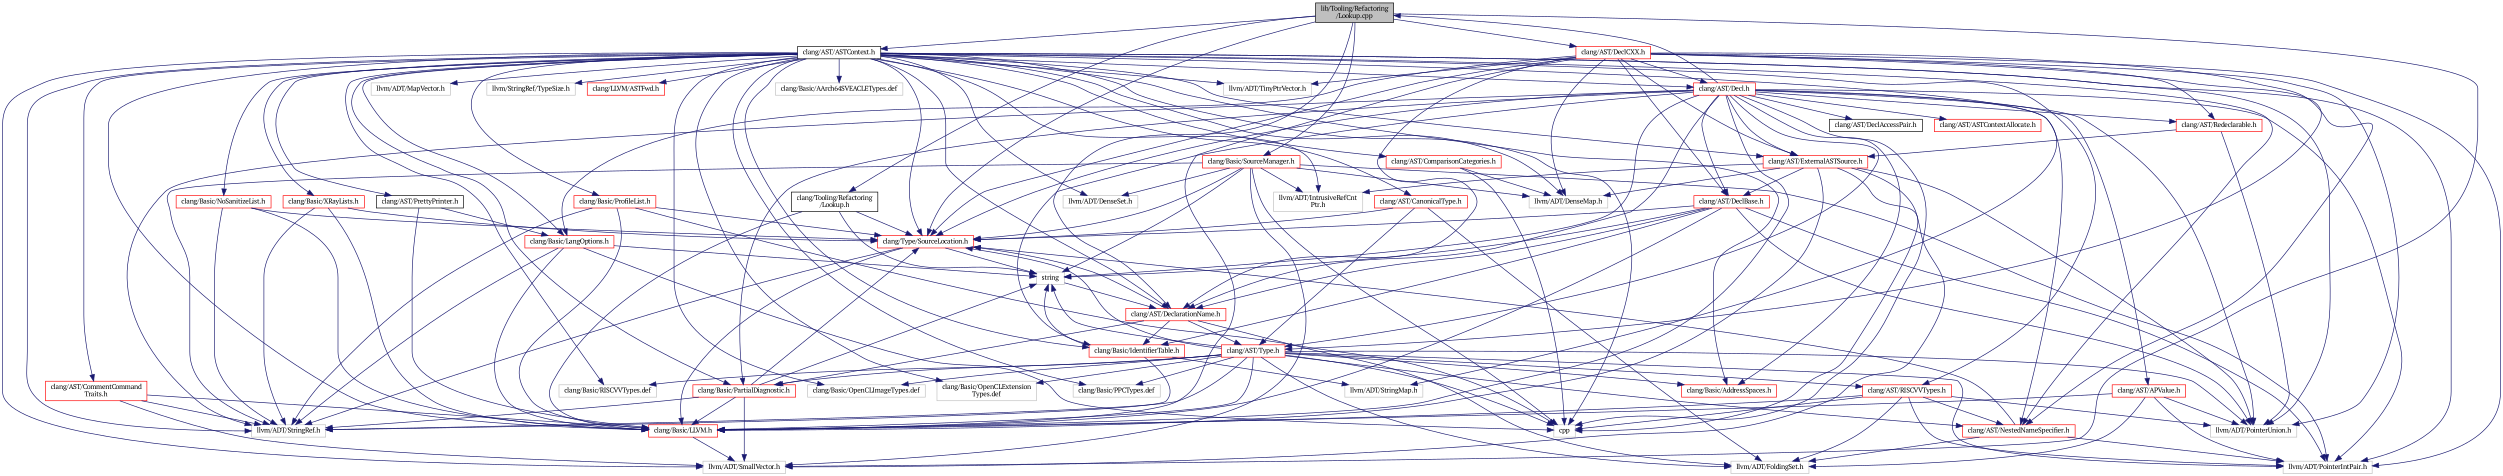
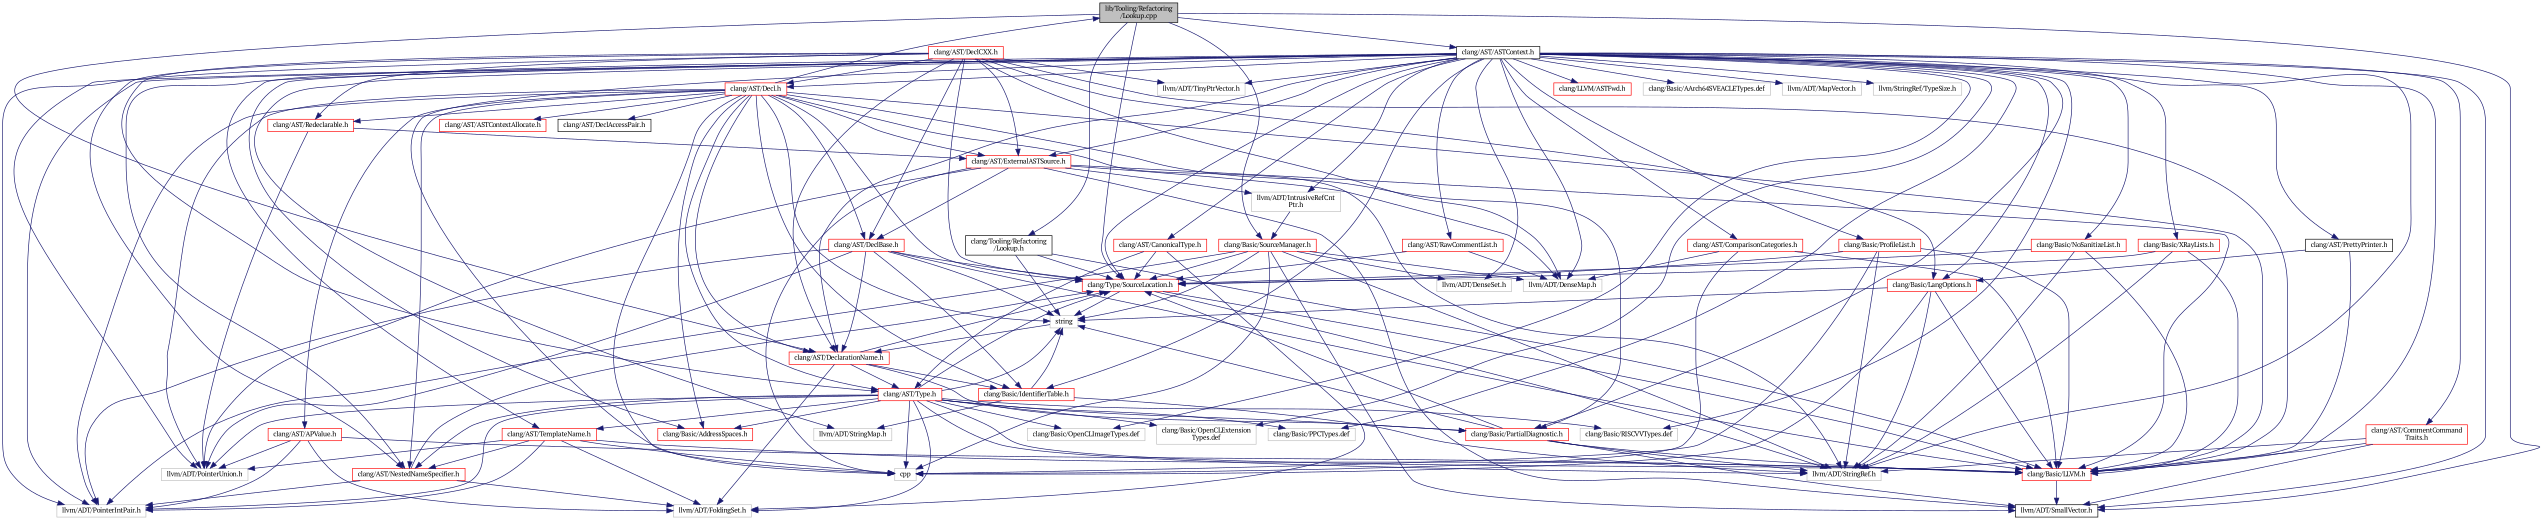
edge "lib/Tooling/Refactoring /Lookup.cpp" -> "clang/AST/DeclCXX.h": removed
edge "clang/AST/DeclCXX.h" -> "llvm/ADT/PointerUnion.h": removed
edge "clang/Basic/SourceManager.h" -> "llvm/ADT/IntrusiveRefCnt Ptr.h": reversed
node "clang/AST/RawCommentList.h": added
edge "clang/AST/ComparisonCategories.h" -> "clang/Basic/LLVM.h": added
node "clang/AST/RISCVVTypes.h": label "clang/AST/RISCVVTypes.h" -> "clang/AST/TemplateName.h"
node "llvm/ADT/SmallVector.h": color grey75 -> black
